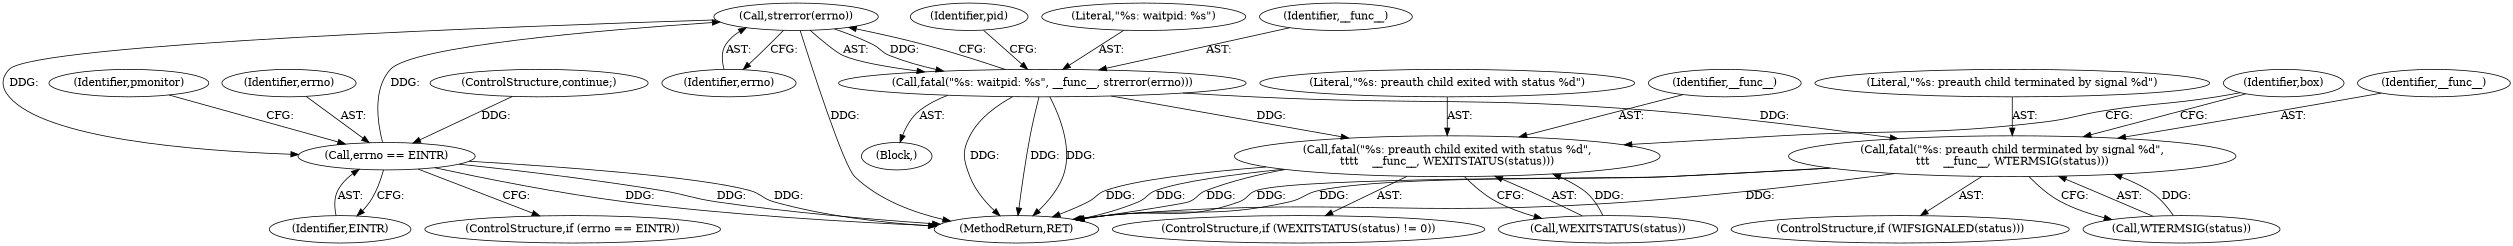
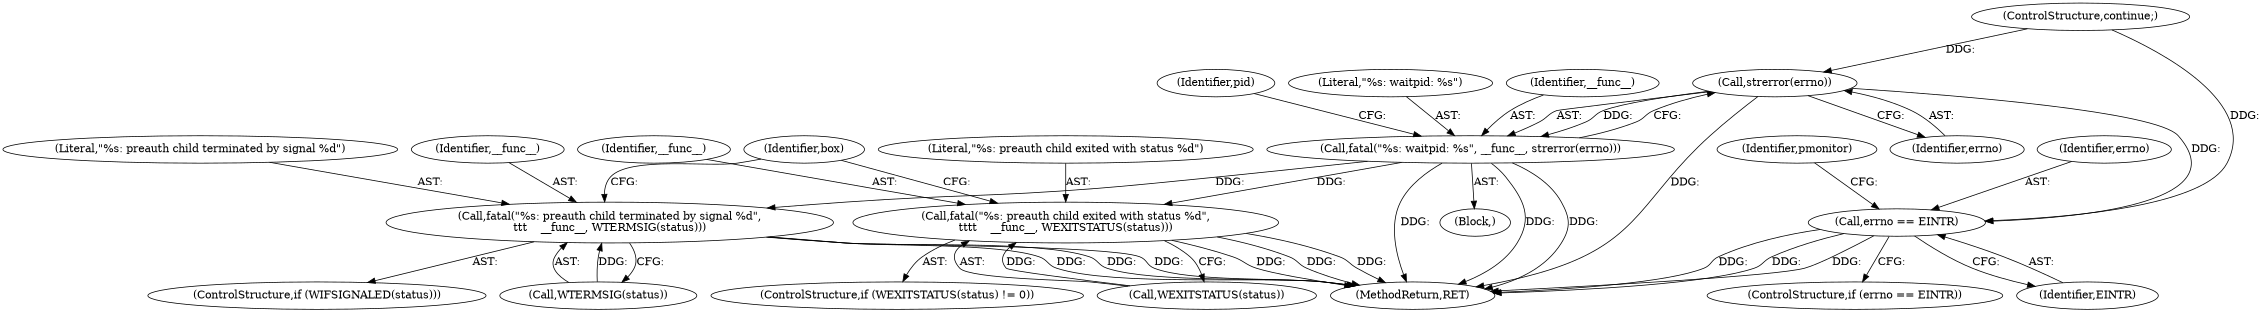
edge "(Call,errno == EINTR)" -> "(Call,strerror(errno))": now "(ControlStructure,continue;)" -> "(Call,strerror(errno))"
